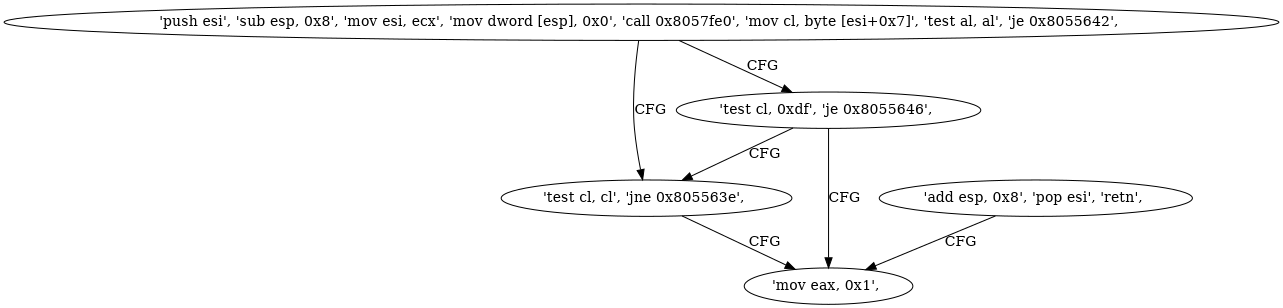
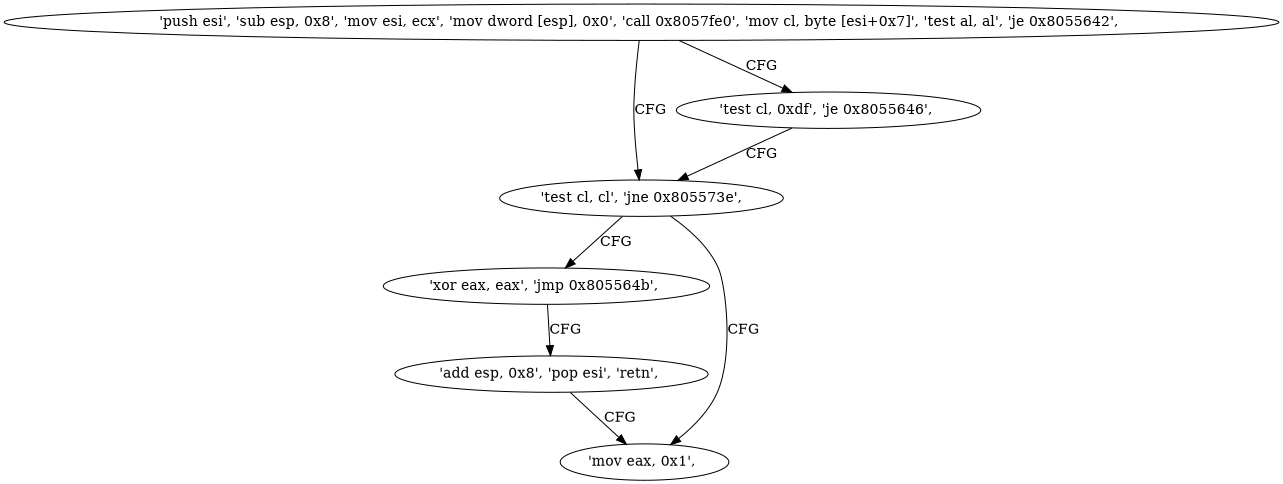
edge "'test cl, 0xdf', 'je 0x8055646'," -> "'mov eax, 0x1',": removed, label "CFG"
node "'test cl, cl', 'jne 0x805563e',": label "'test cl, cl', 'jne 0x805563e'," -> "'test cl, cl', 'jne 0x805573e',"
node "'xor eax, eax', 'jmp 0x805564b',": added
